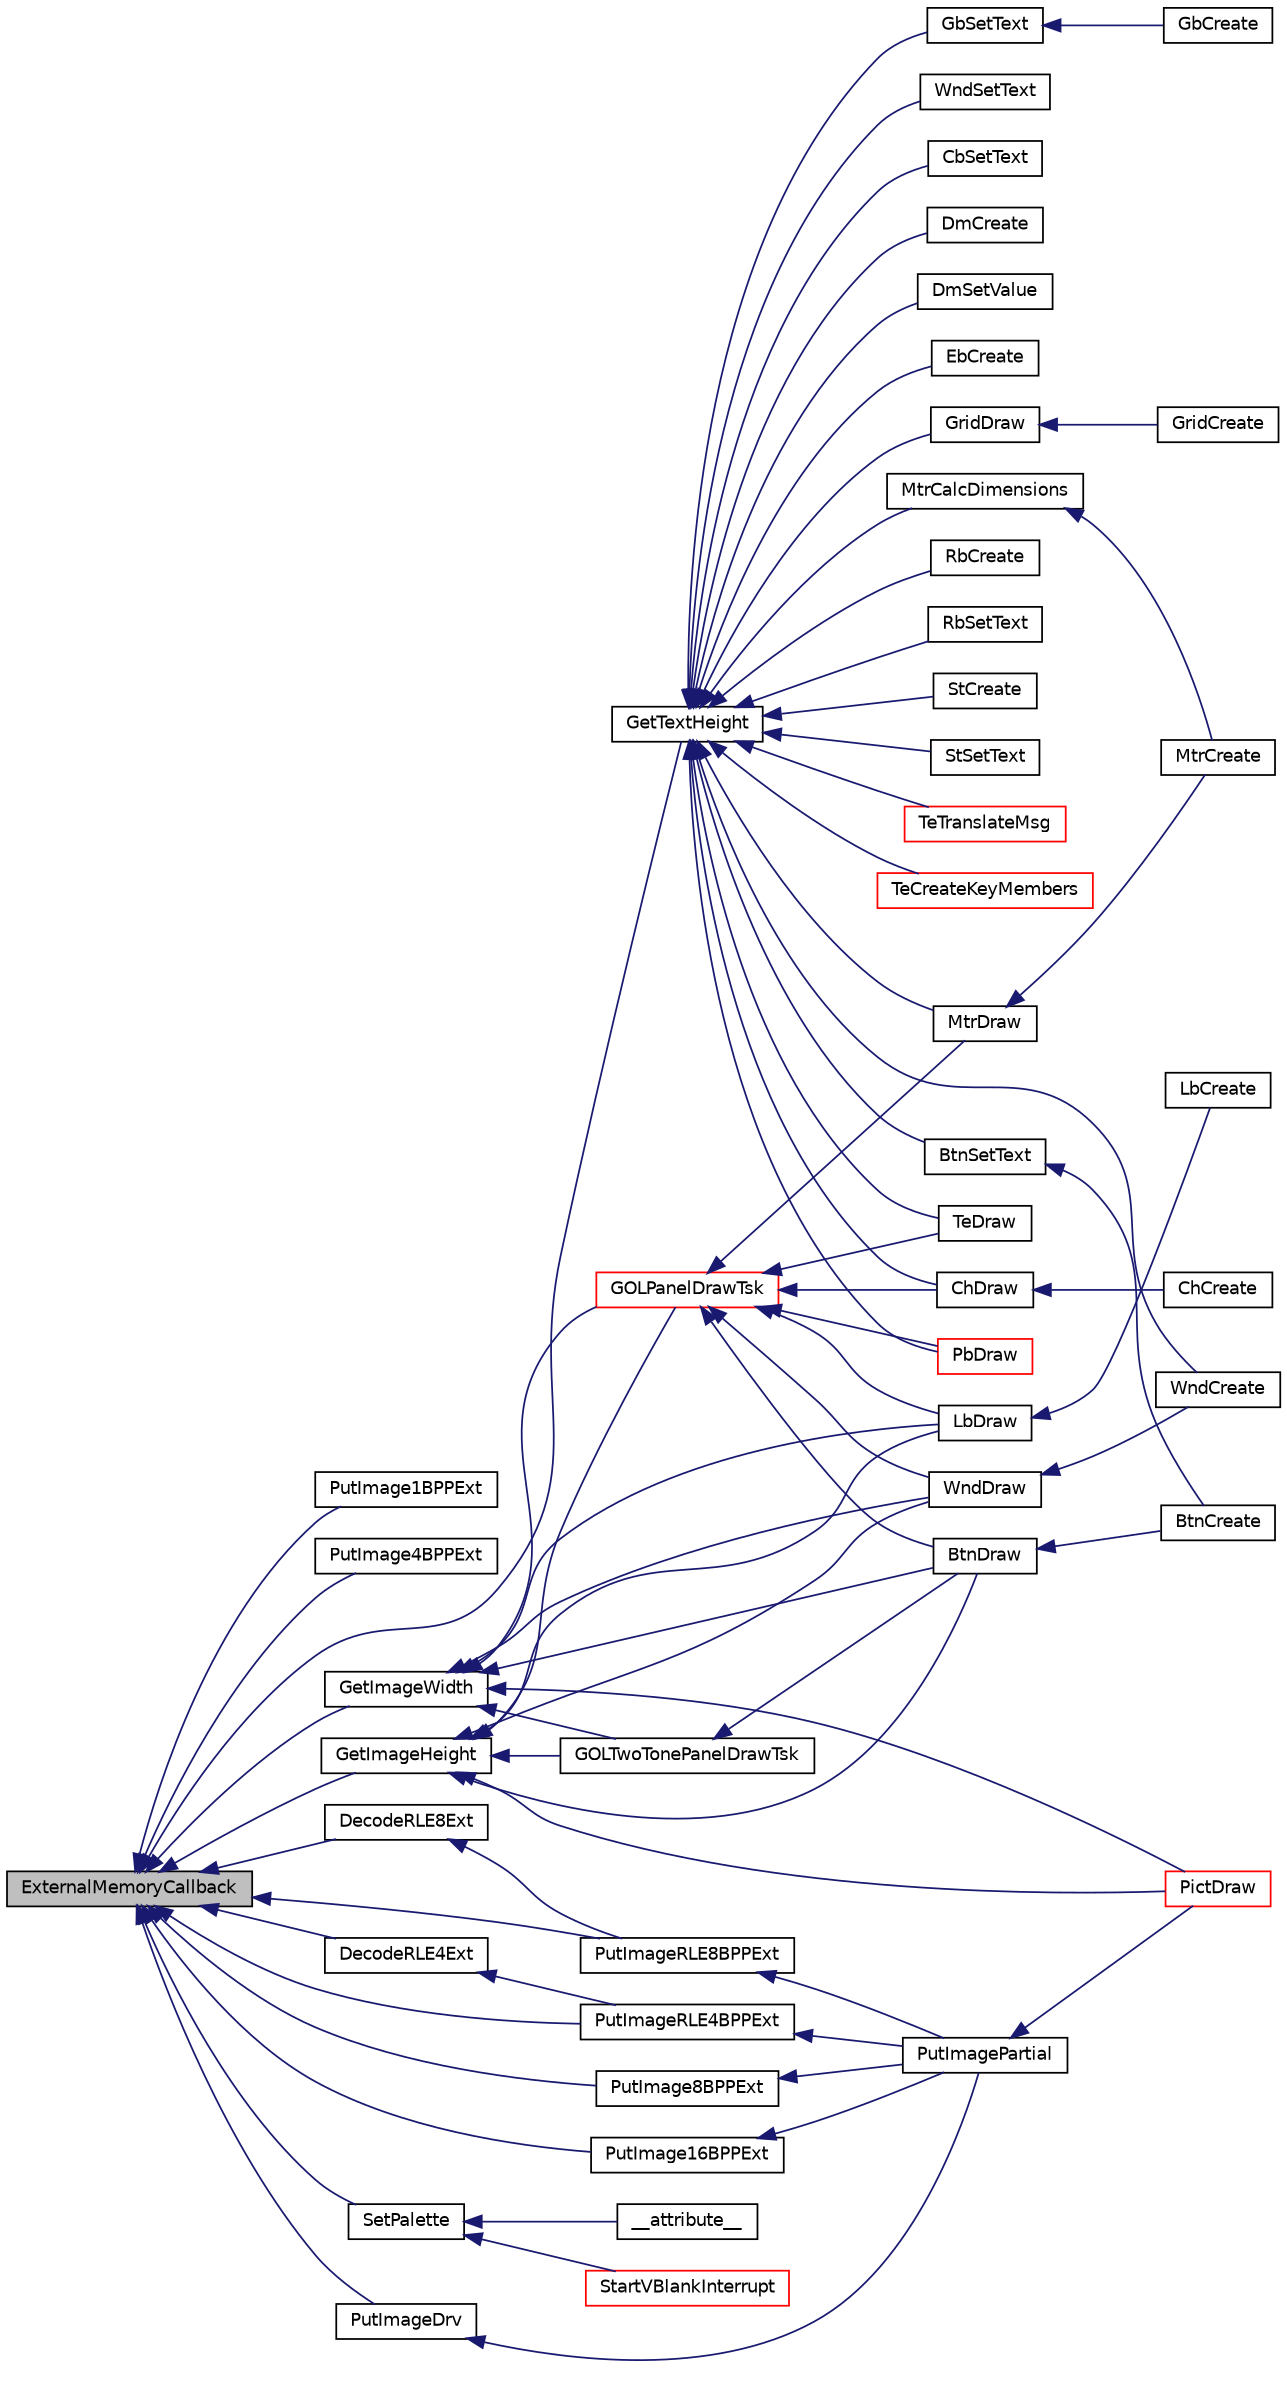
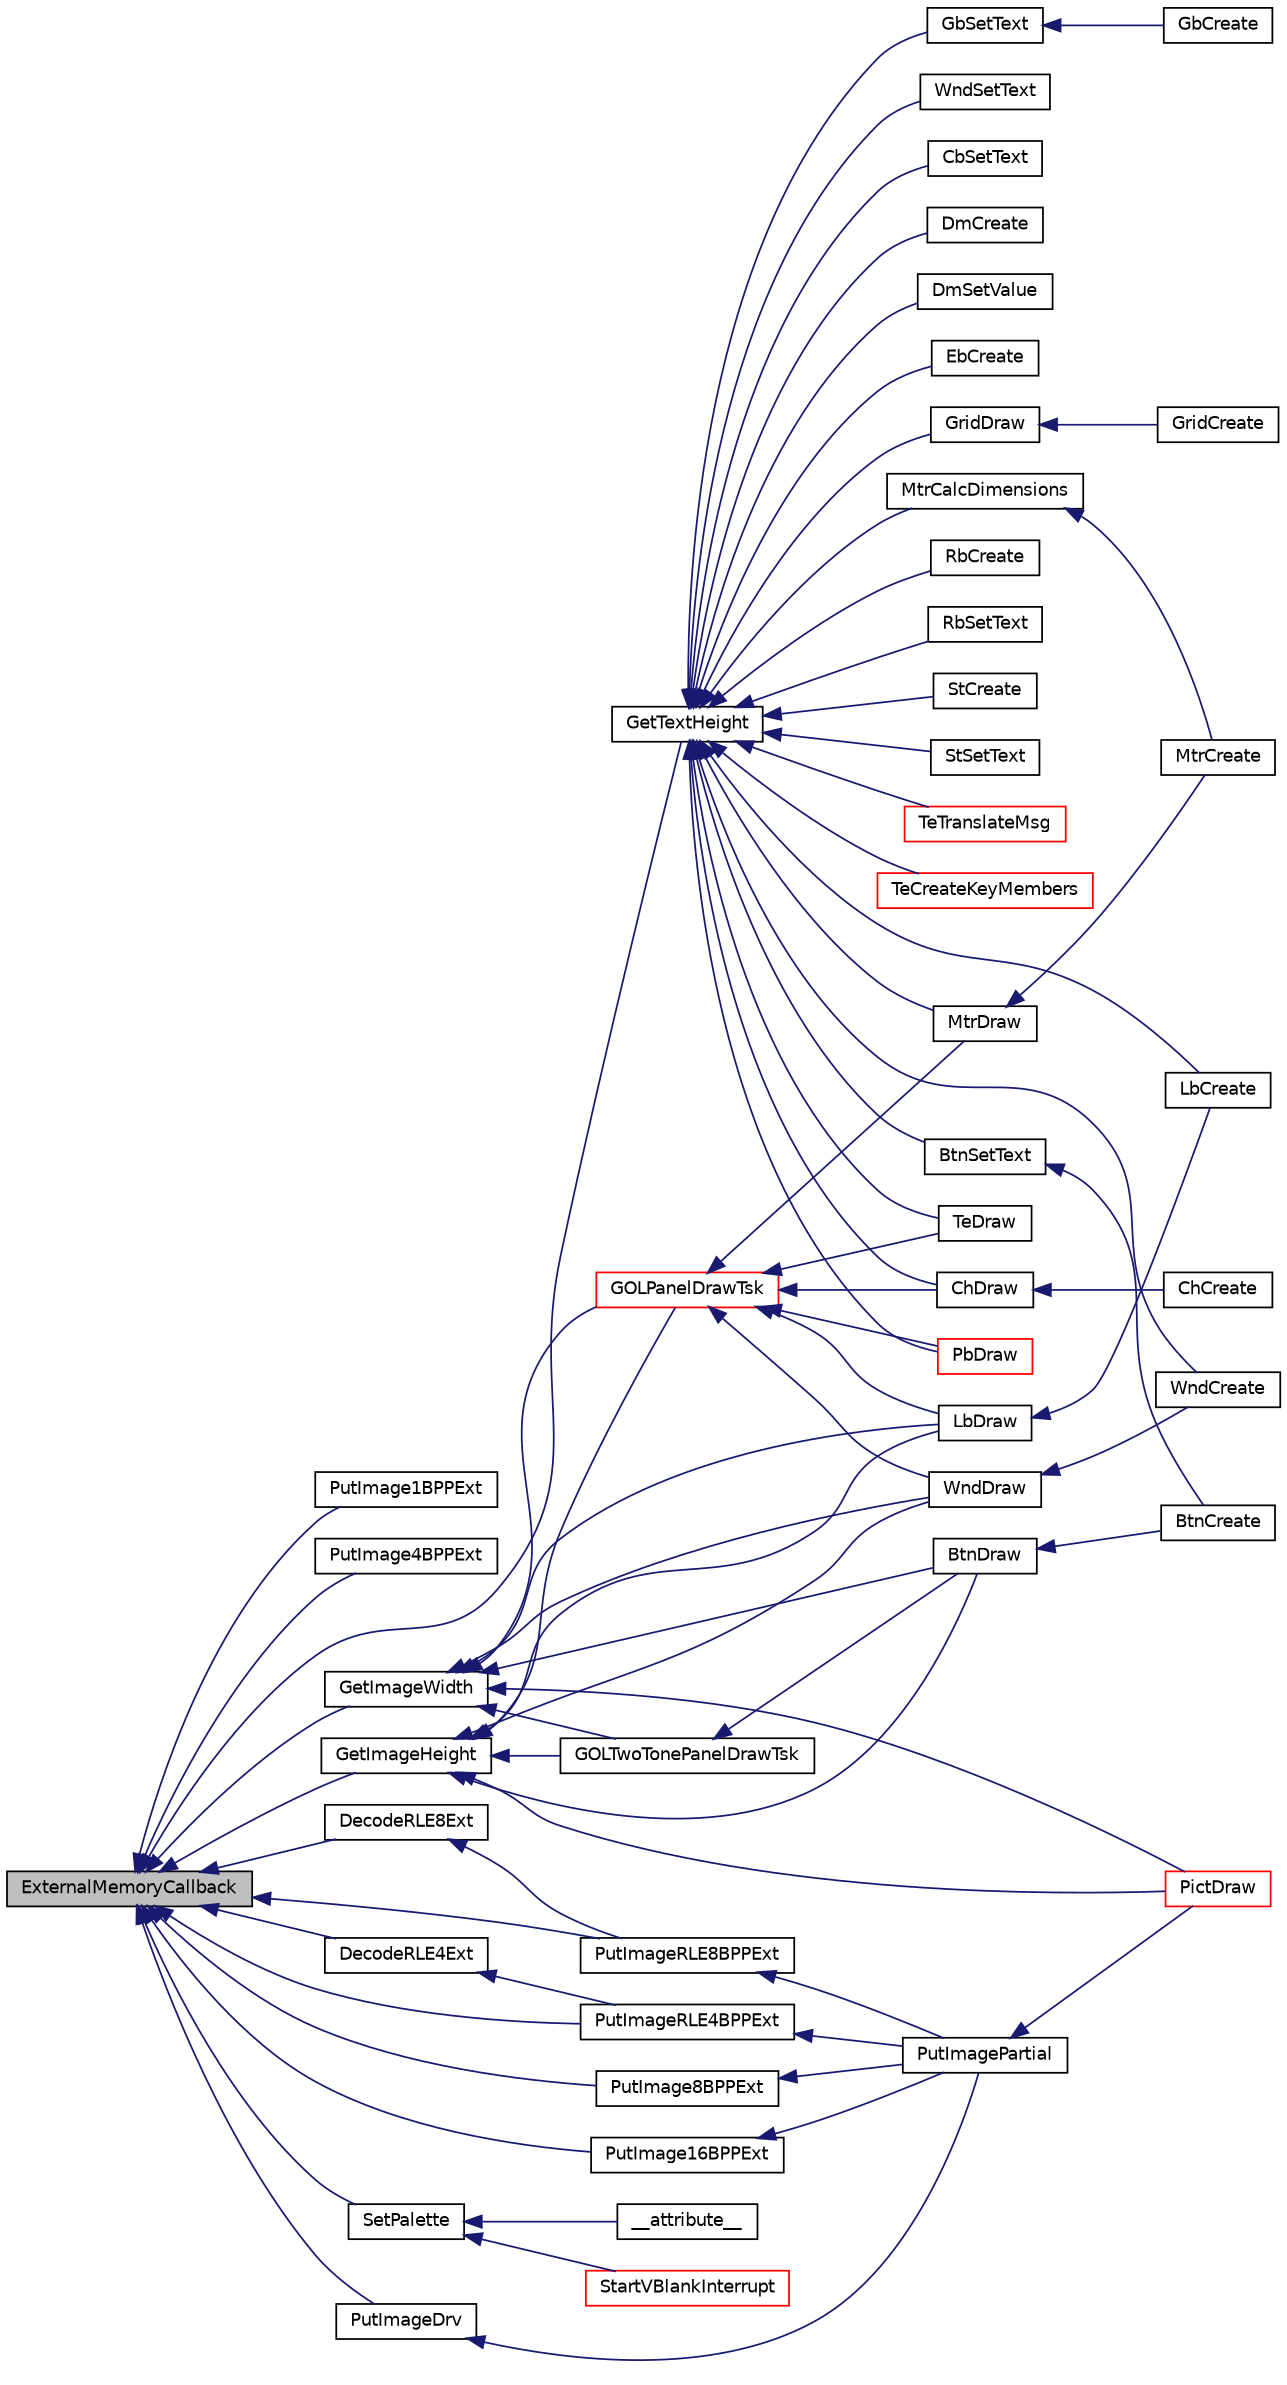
edge "LbCreate" -> "GetTextHeight": added
edge "BtnDraw" -> "GOLPanelDrawTsk": removed
